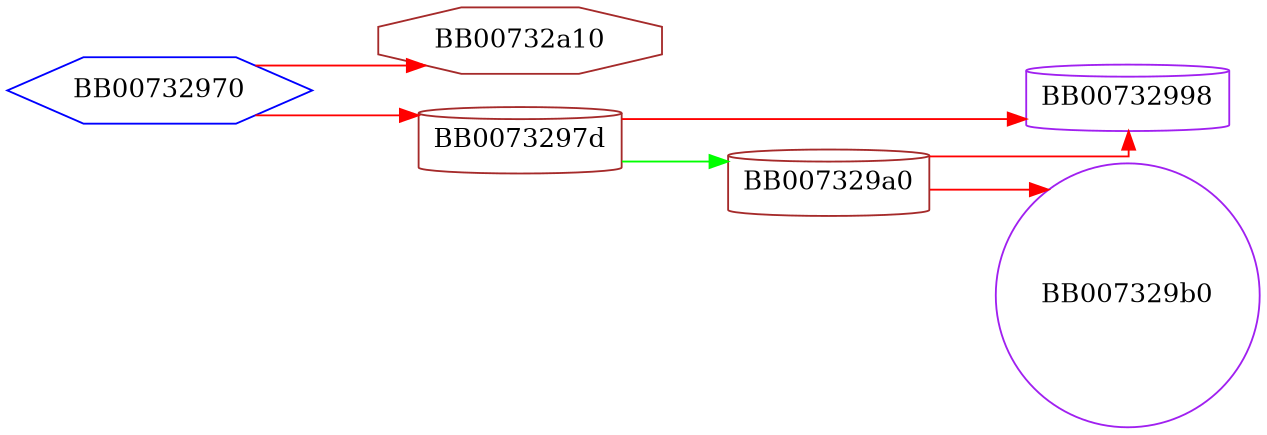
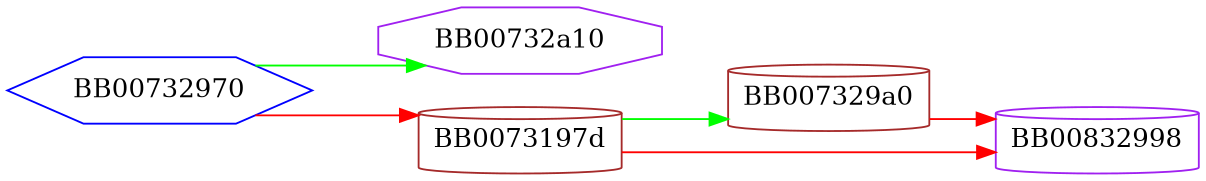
node "BB00732a10": color brown -> purple
edge "BB00732970" -> "BB00732a10": color red -> green
node "BB00732998": label "BB00732998" -> "BB00832998"
node "BB0073297d": label "BB0073297d" -> "BB0073197d"
node "BB007329b0": removed
